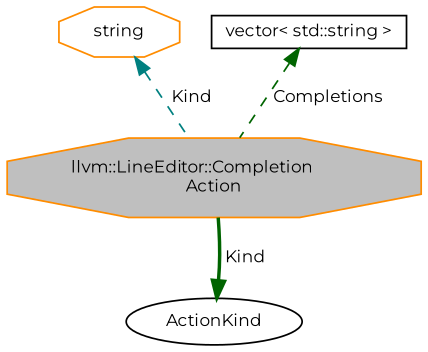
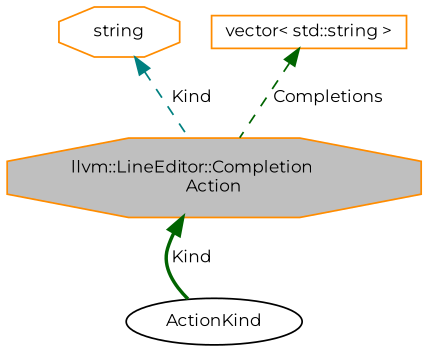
node "vector< std::string >": color black -> darkorange
edge "llvm::LineEditor::Completion Action" -> "ActionKind": reversed
